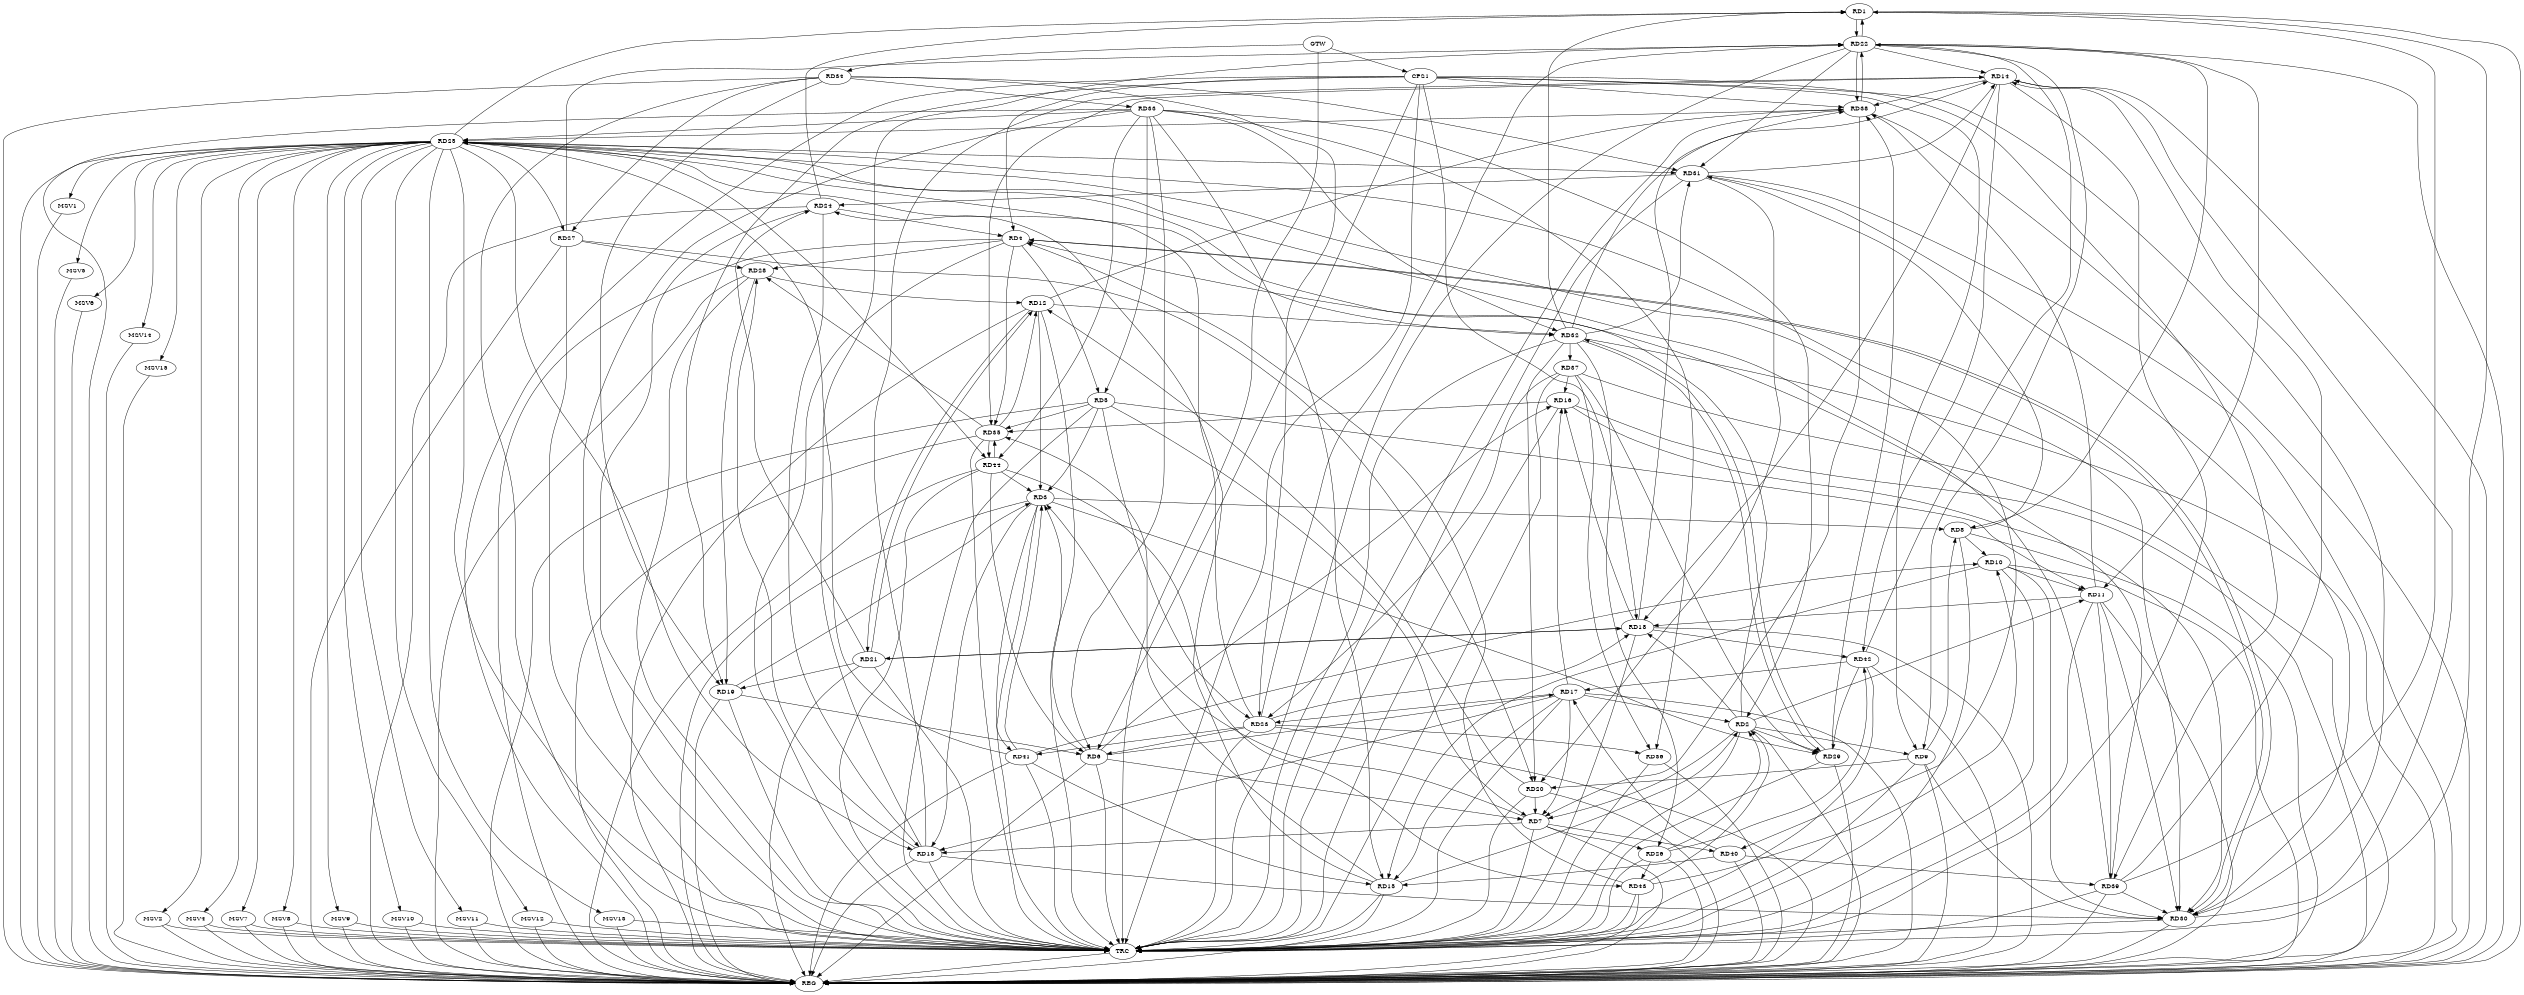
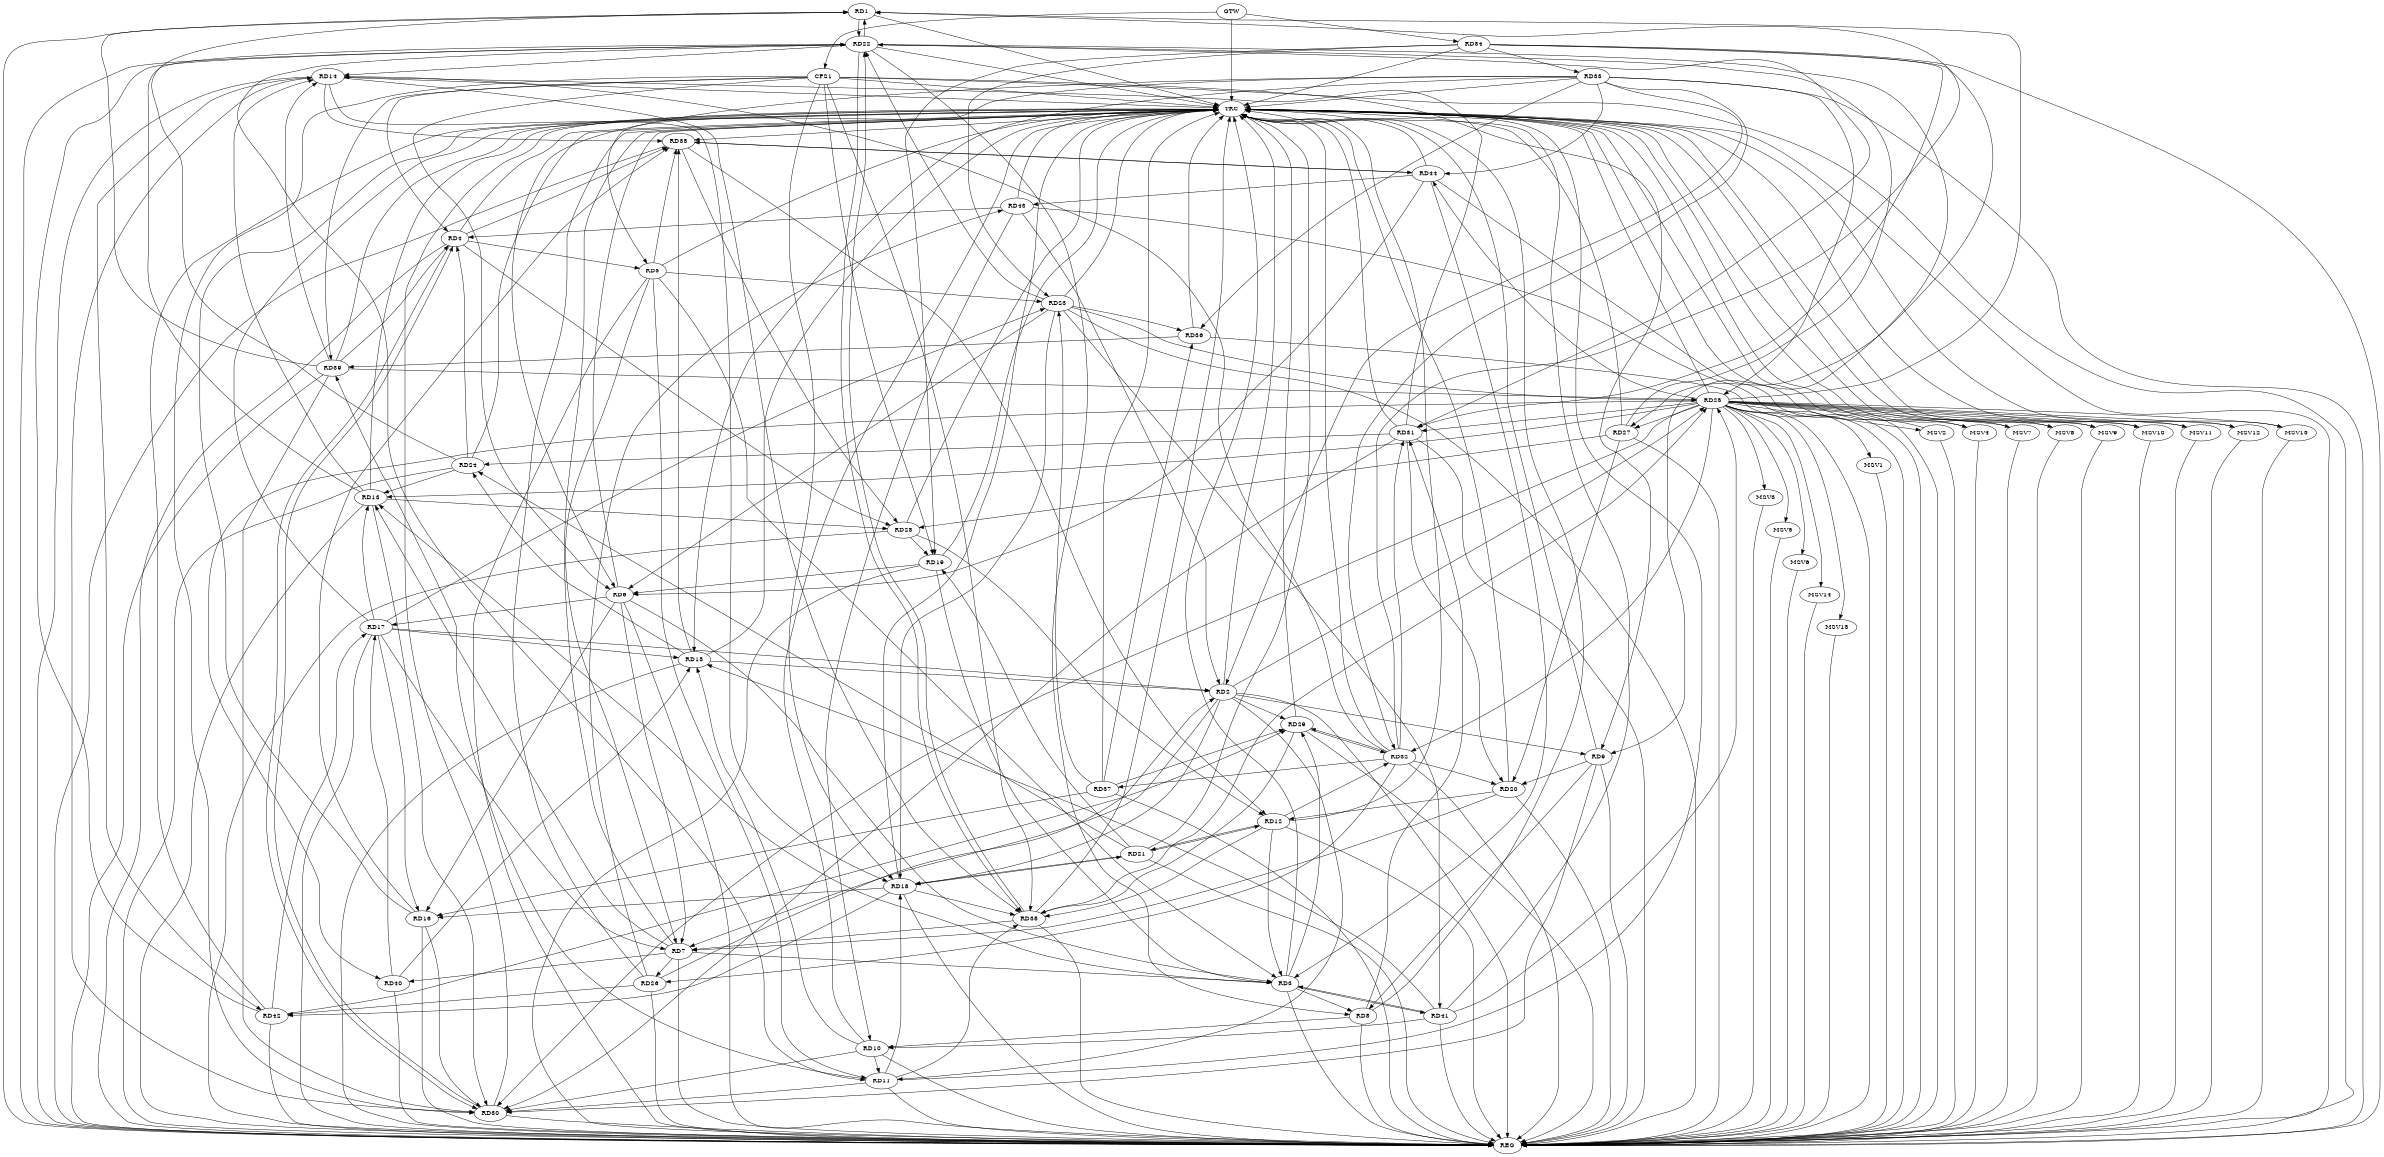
node "MSV3": added
edge "RD35" -> "TRC": reversed
edge "RD40" -> "RD39": now "RD36" -> "RD39"
